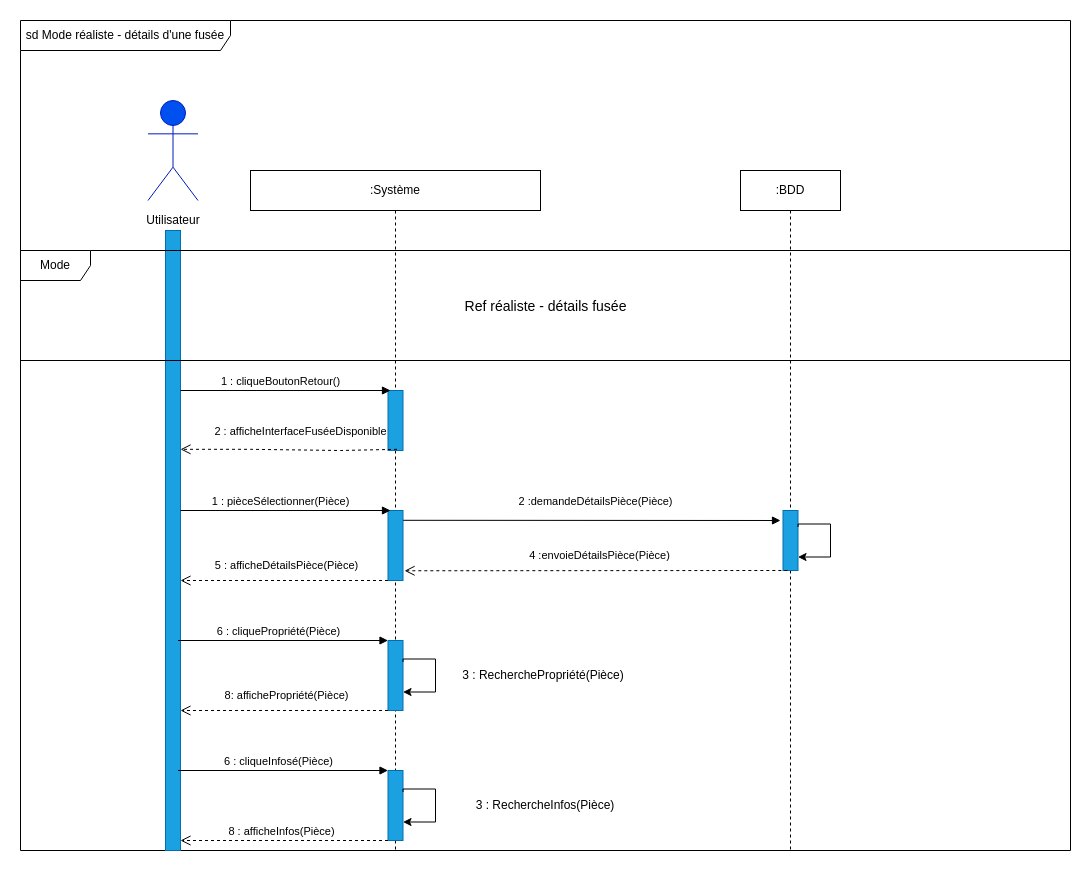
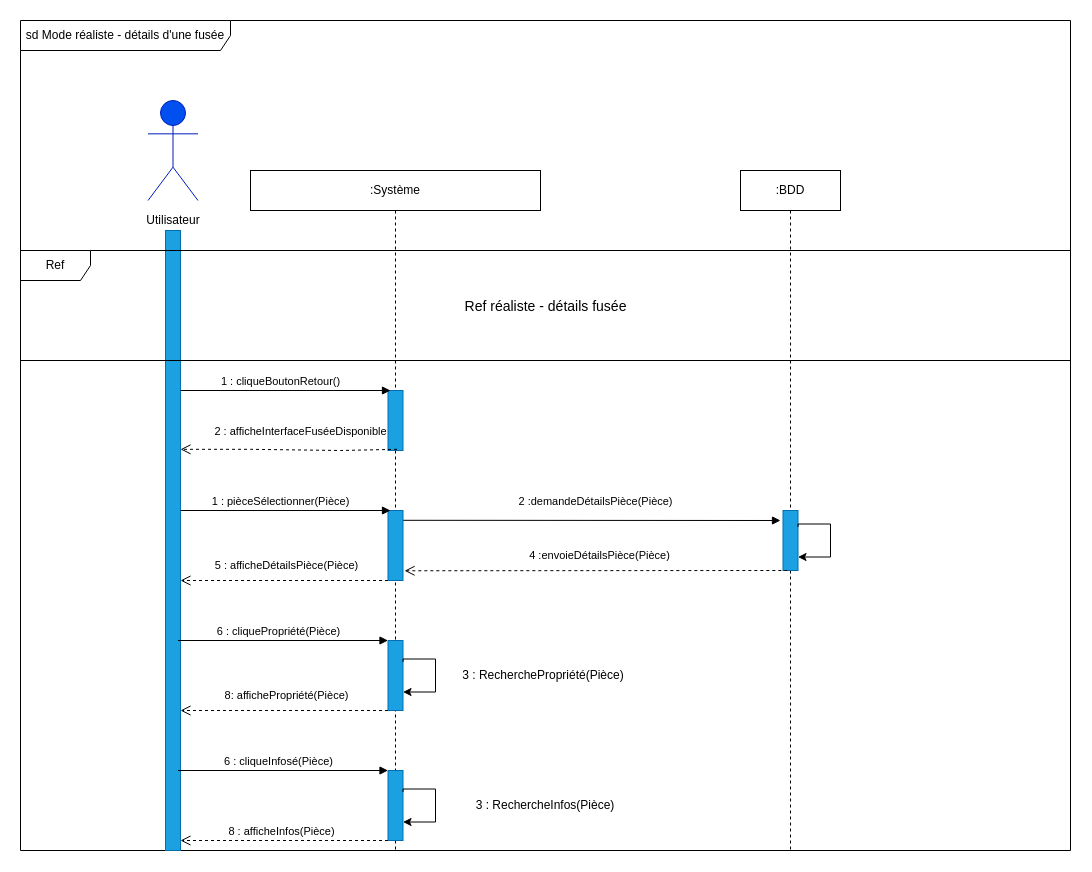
node "Mode": label "Mode" -> "Ref"
